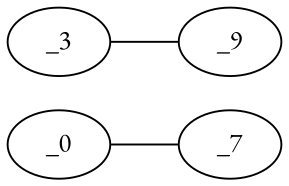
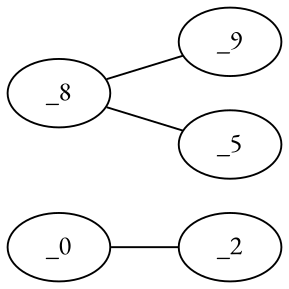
node "_3": label "_3" -> "_8"
node "_5": added
node "_7": label "_7" -> "_2"
